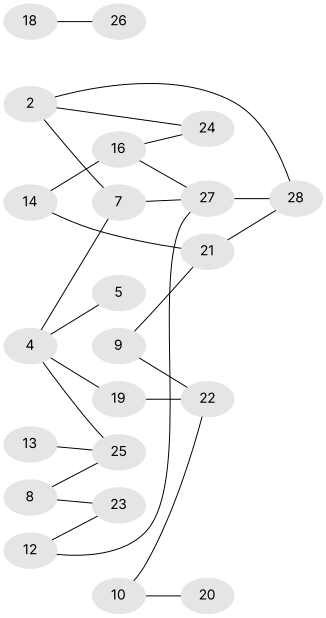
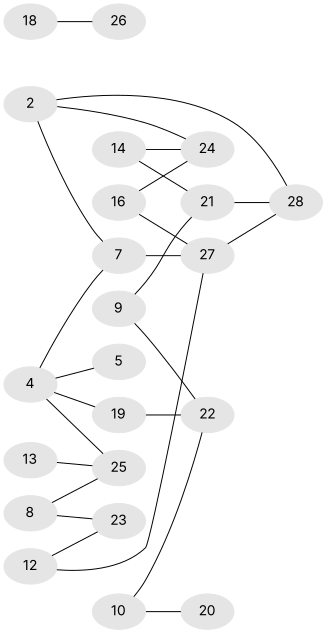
edge "16" -- "14": now "24" -- "14"
